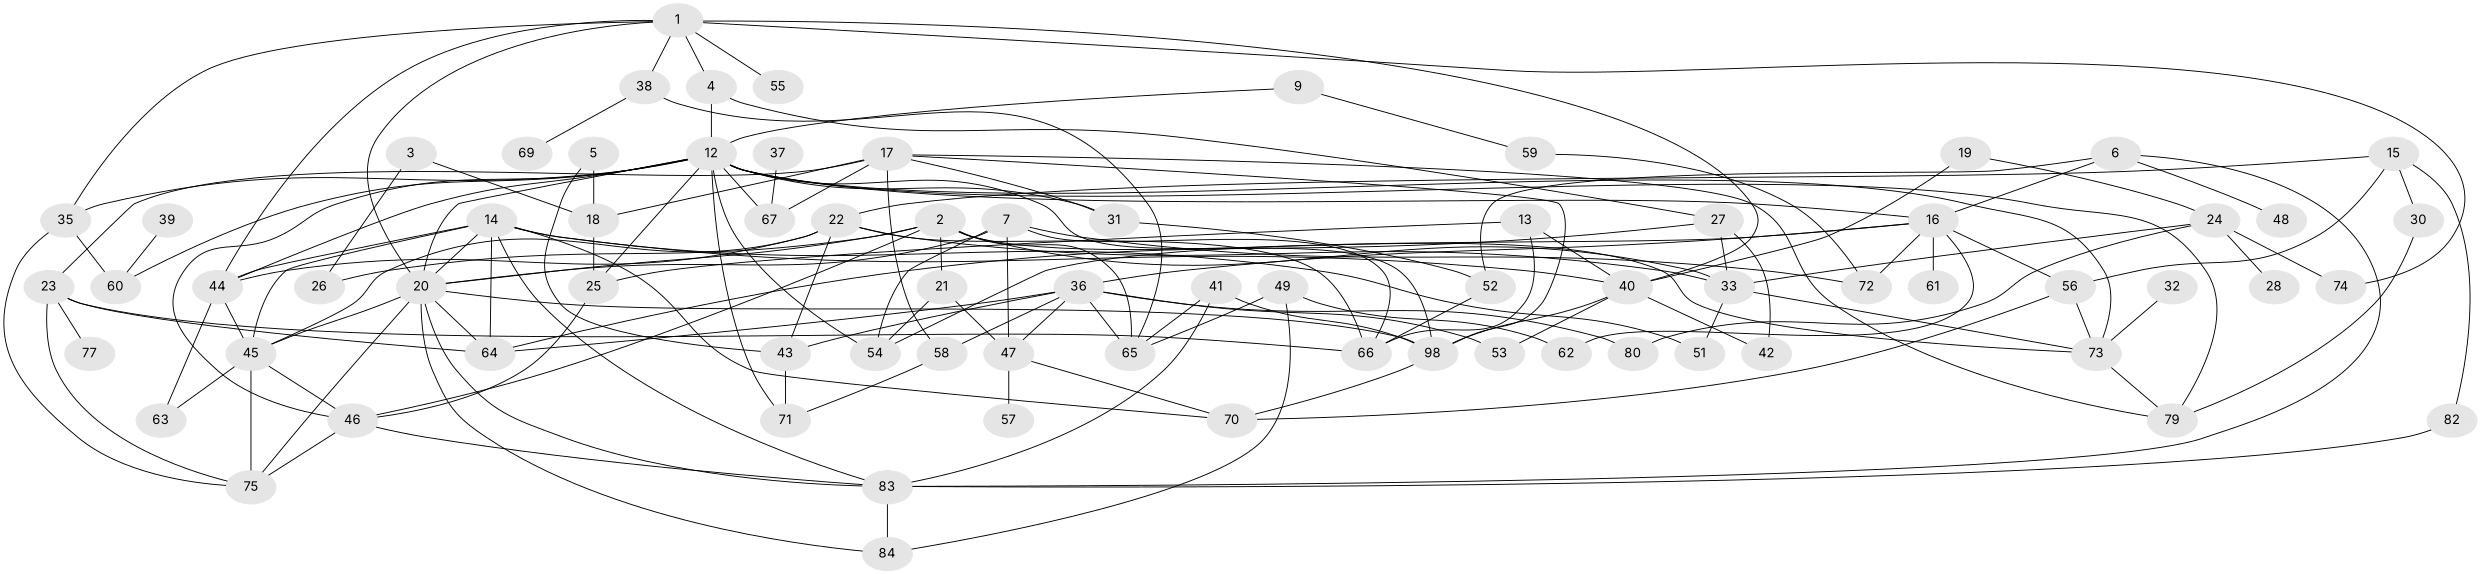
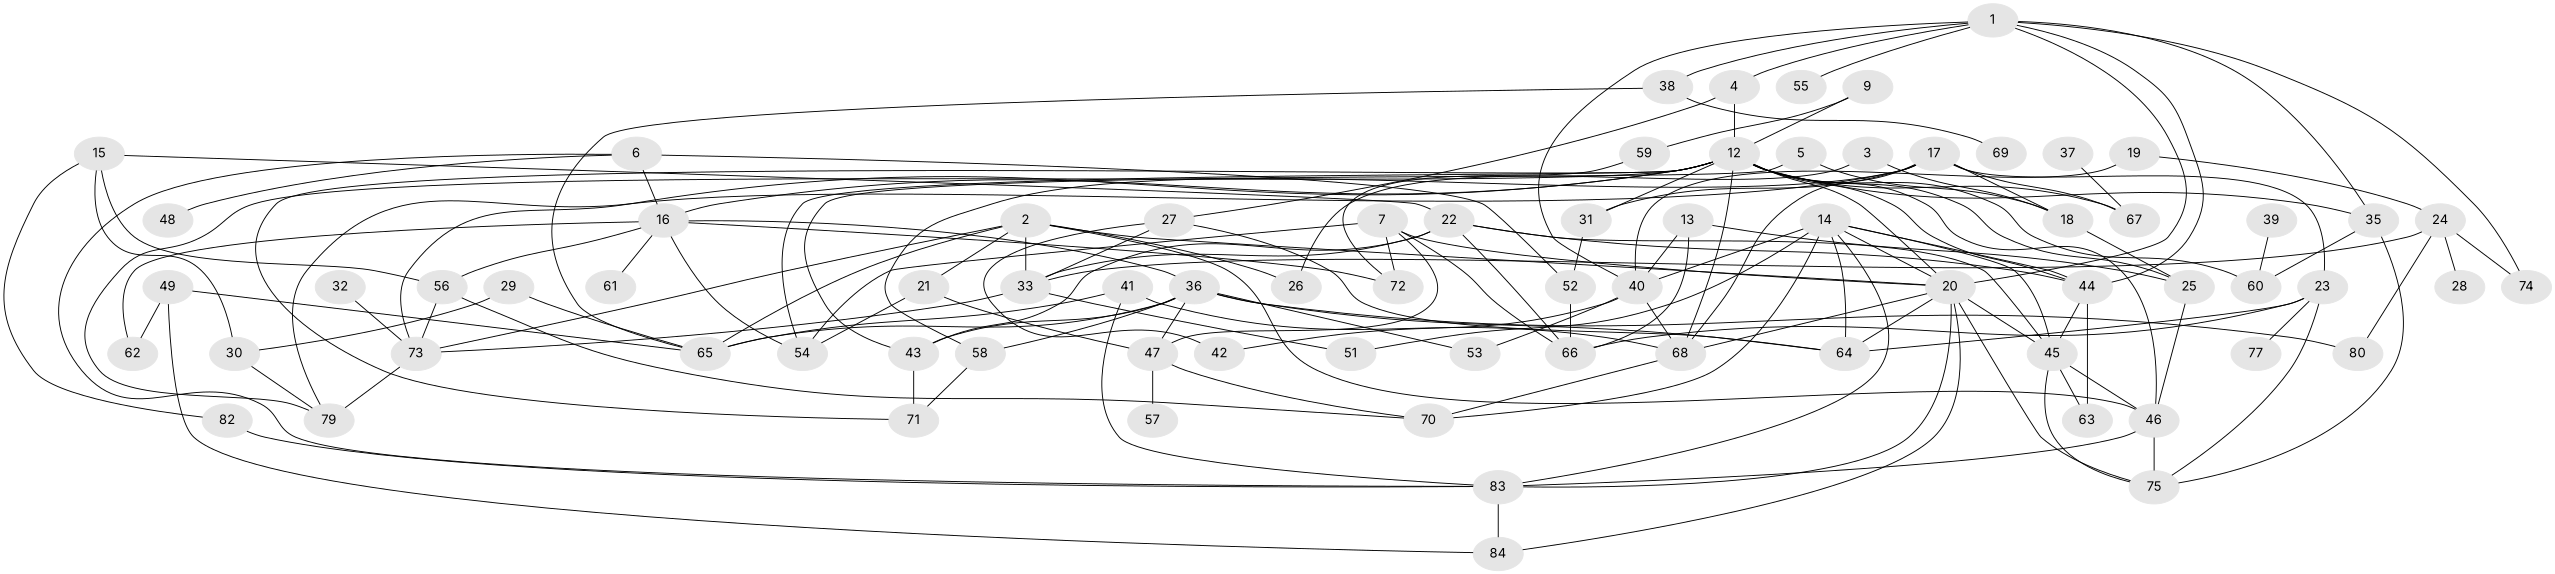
node "29": added
node "98": label "98" -> "68"
